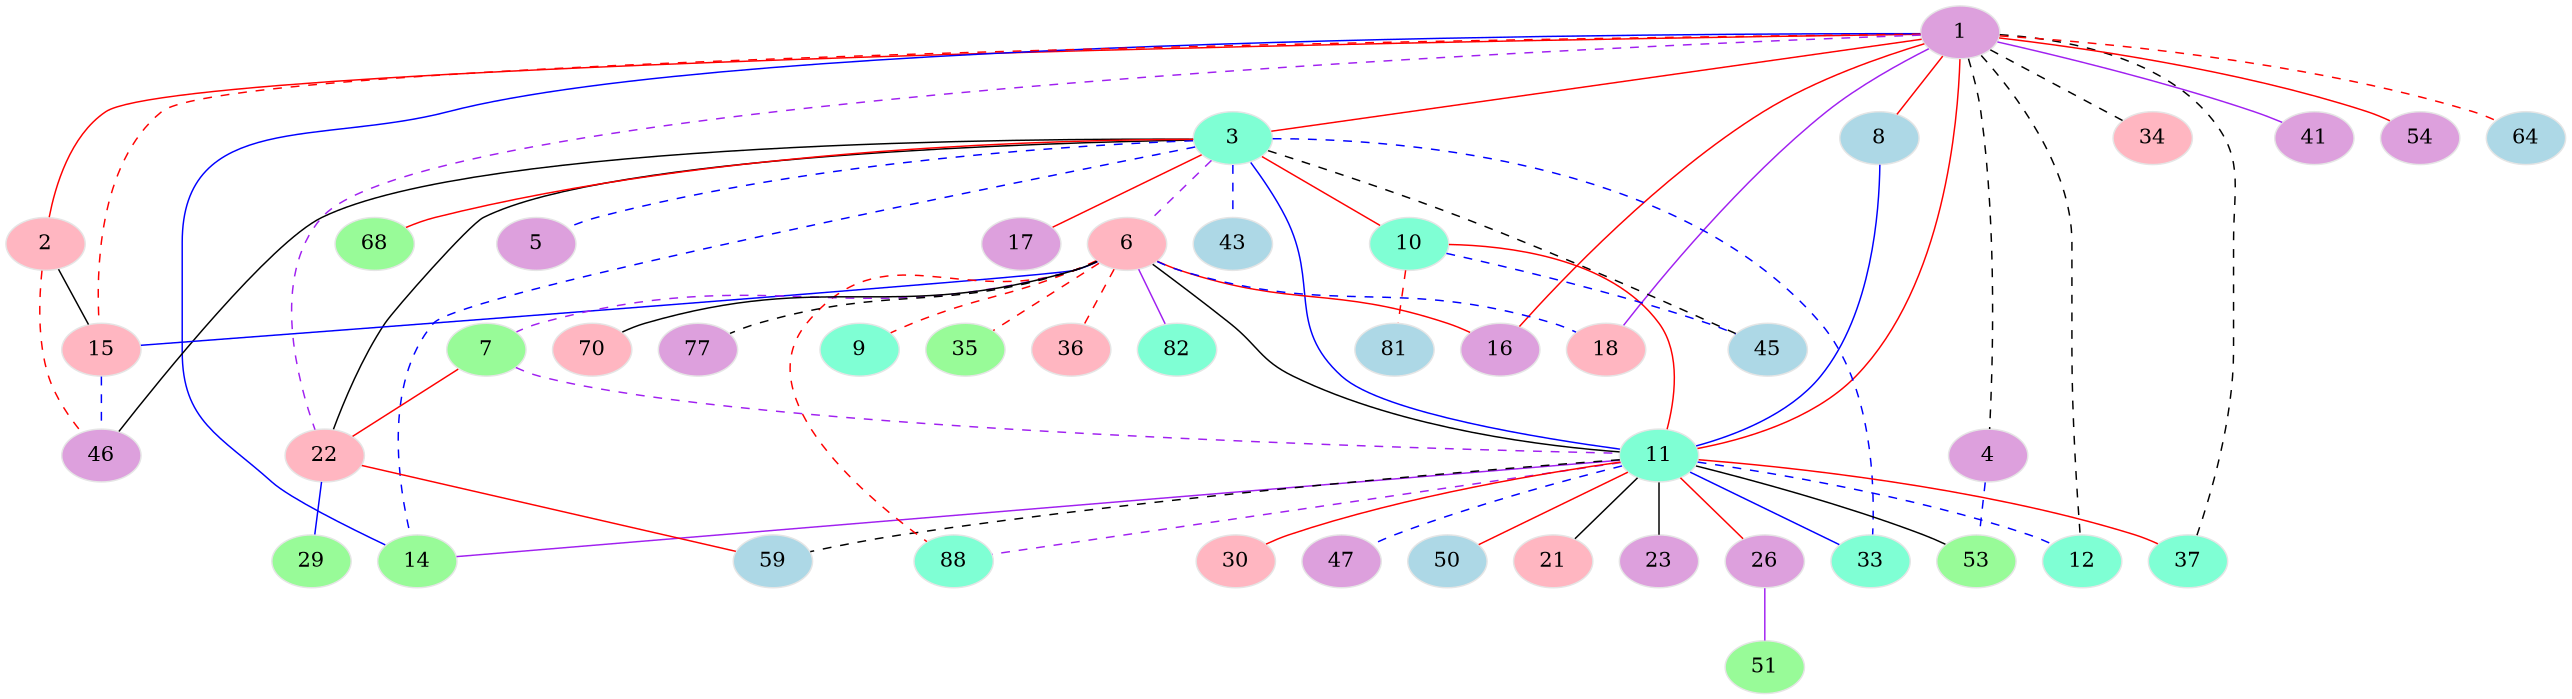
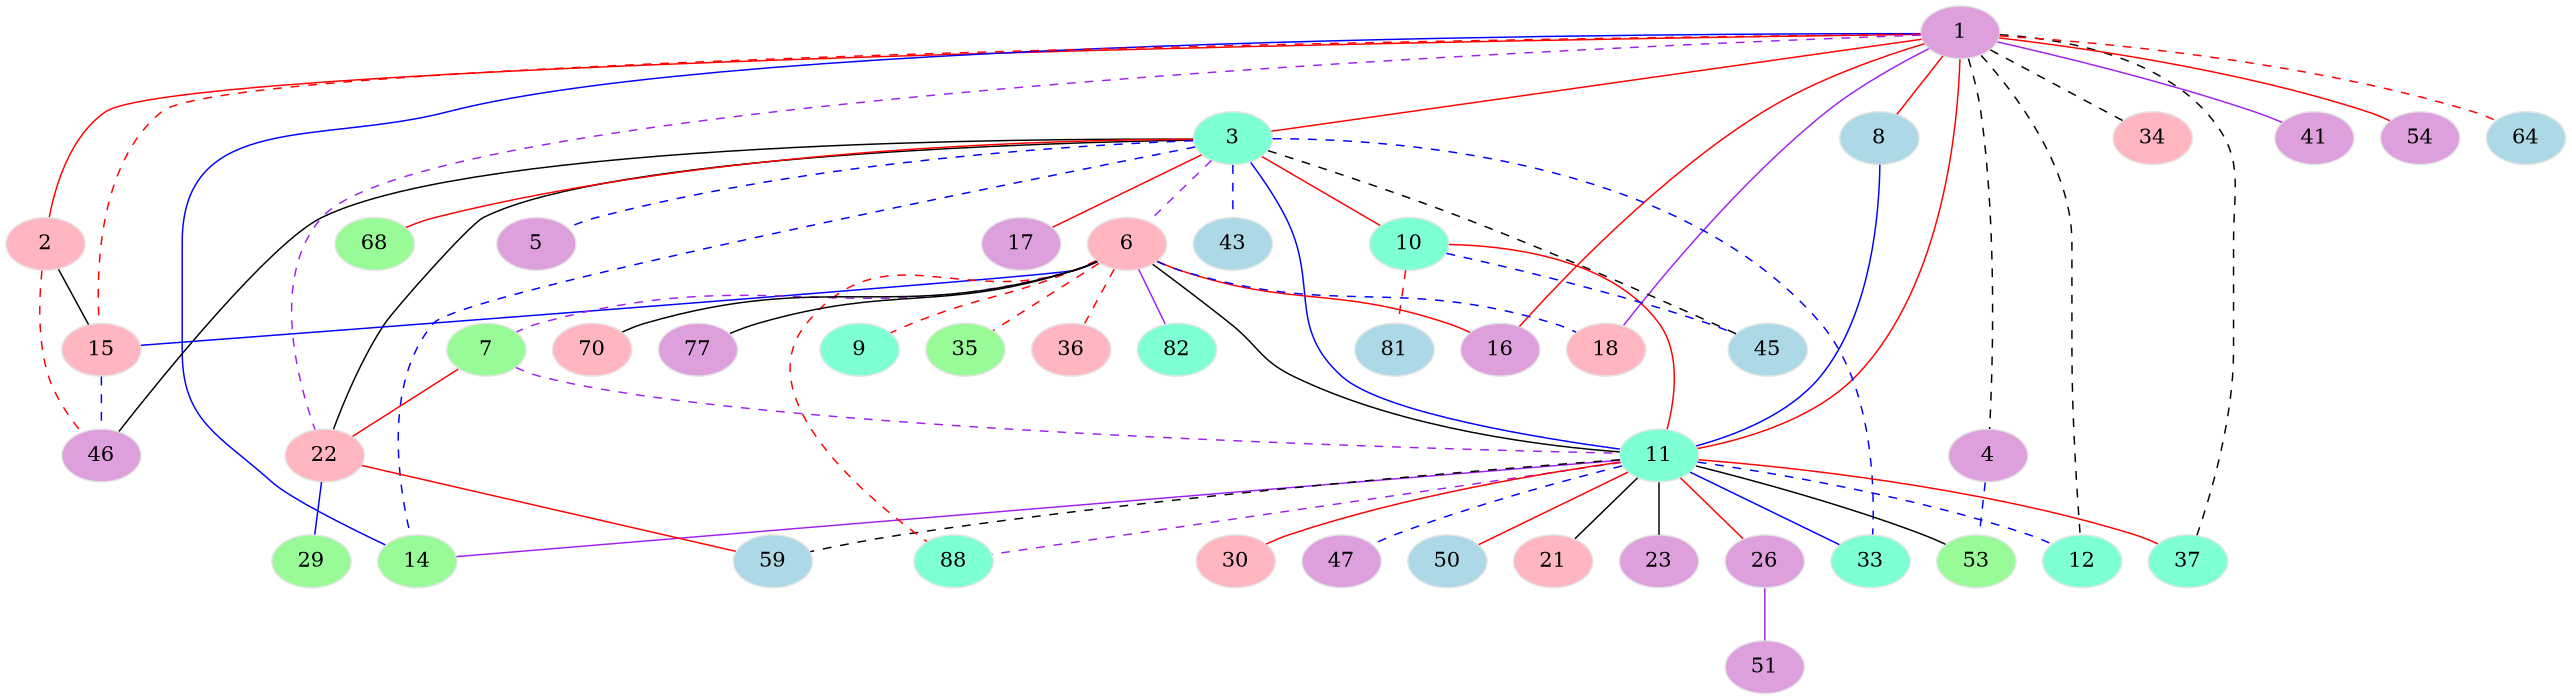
edge "6" -- "77": style dashed -> solid
node "51": fillcolor palegreen -> plum
